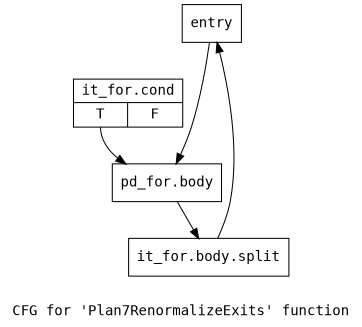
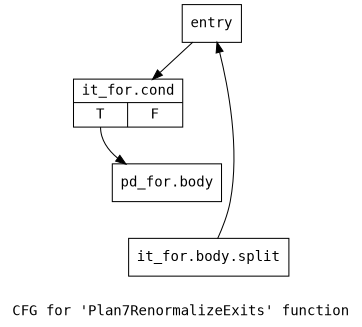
edge "entry" -> "pd_for.body": now "entry" -> "it_for.cond"
edge "pd_for.body" -> "it_for.body.split": removed
